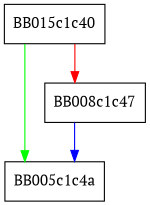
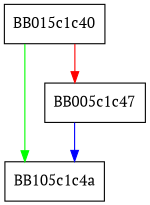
node "BB008c1c47": label "BB008c1c47" -> "BB005c1c47"
node "BB005c1c4a": label "BB005c1c4a" -> "BB105c1c4a"
